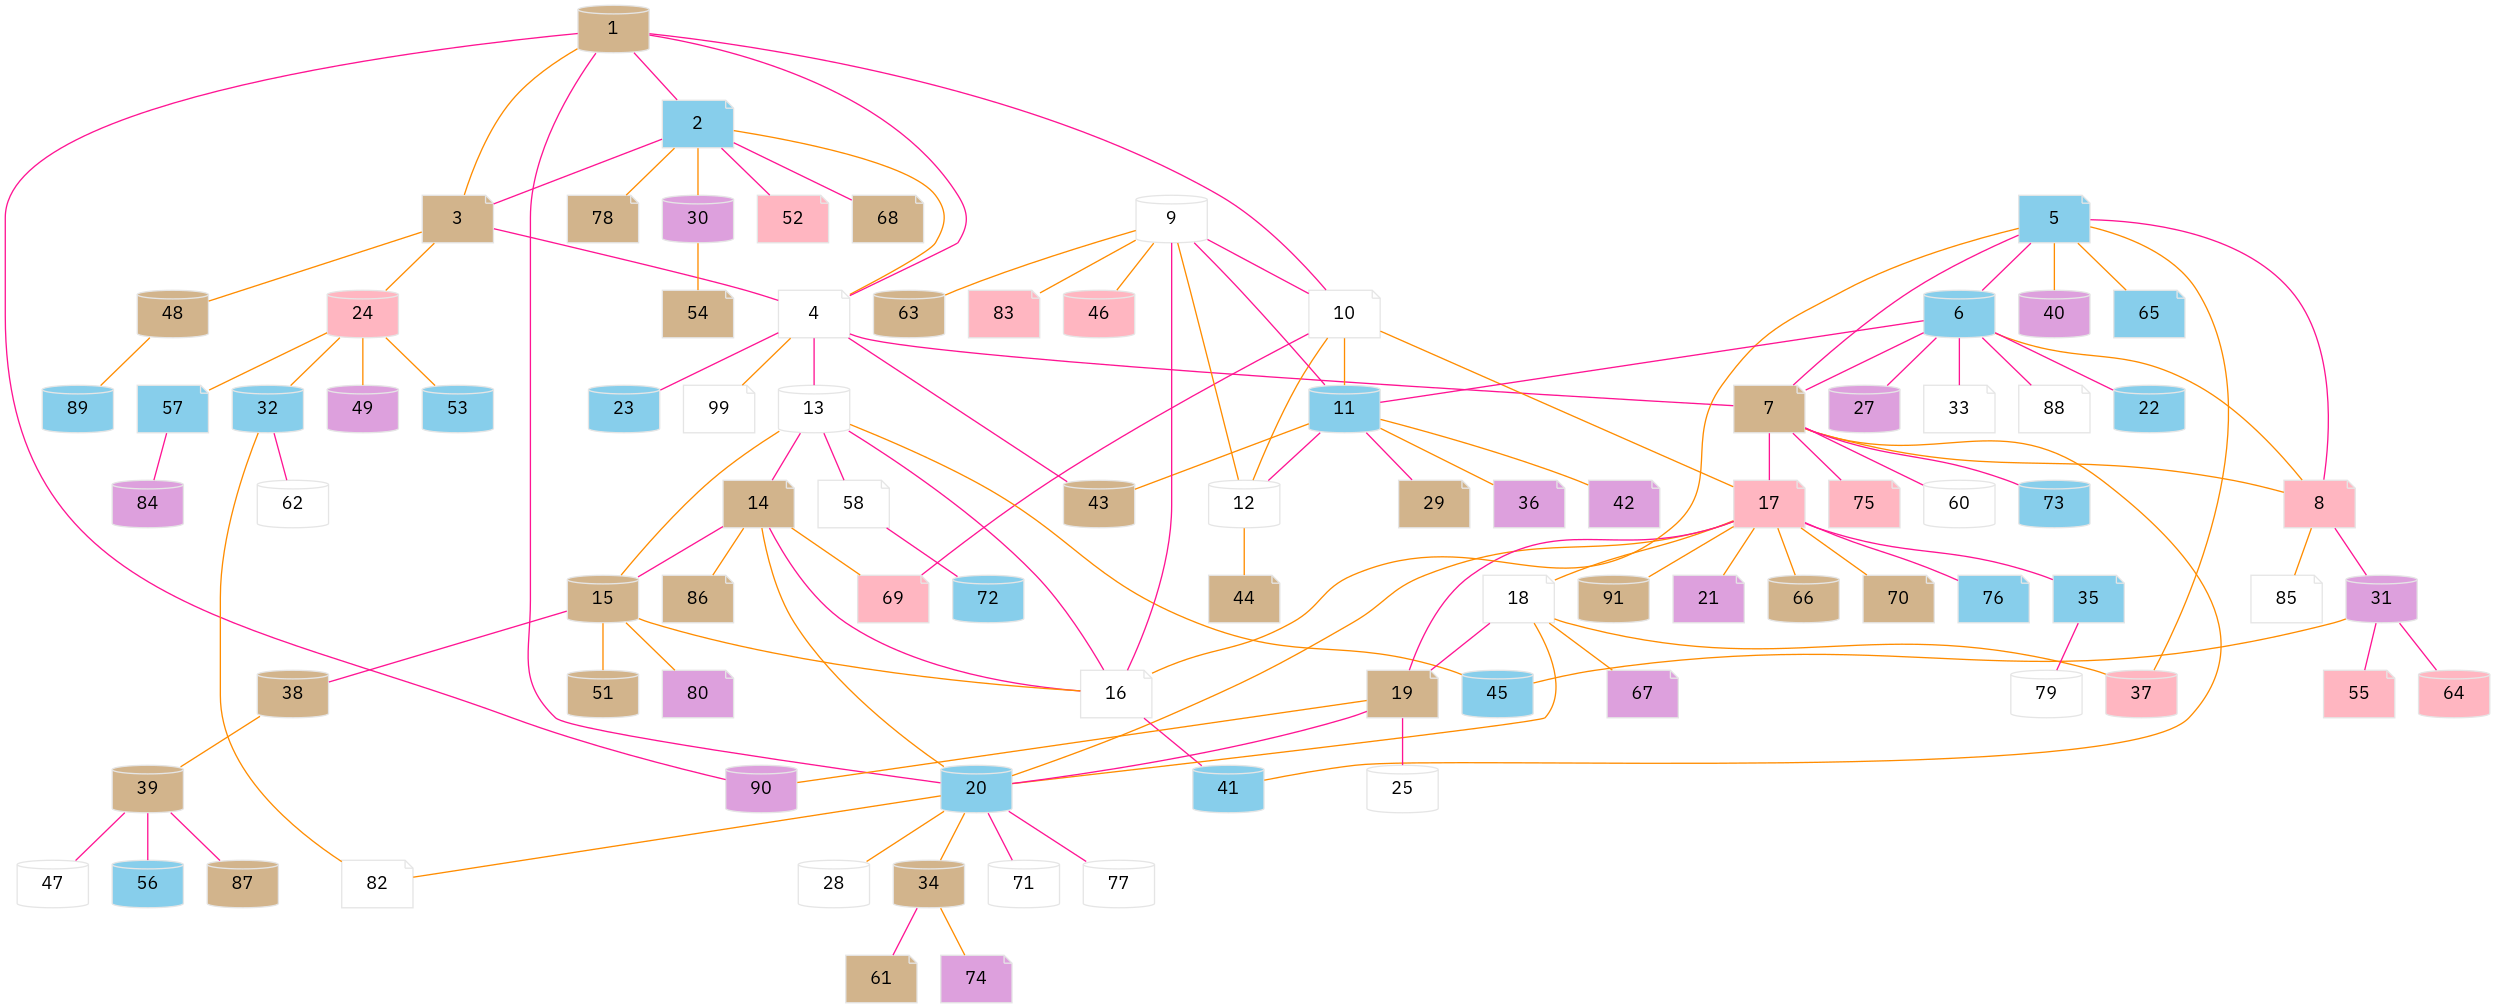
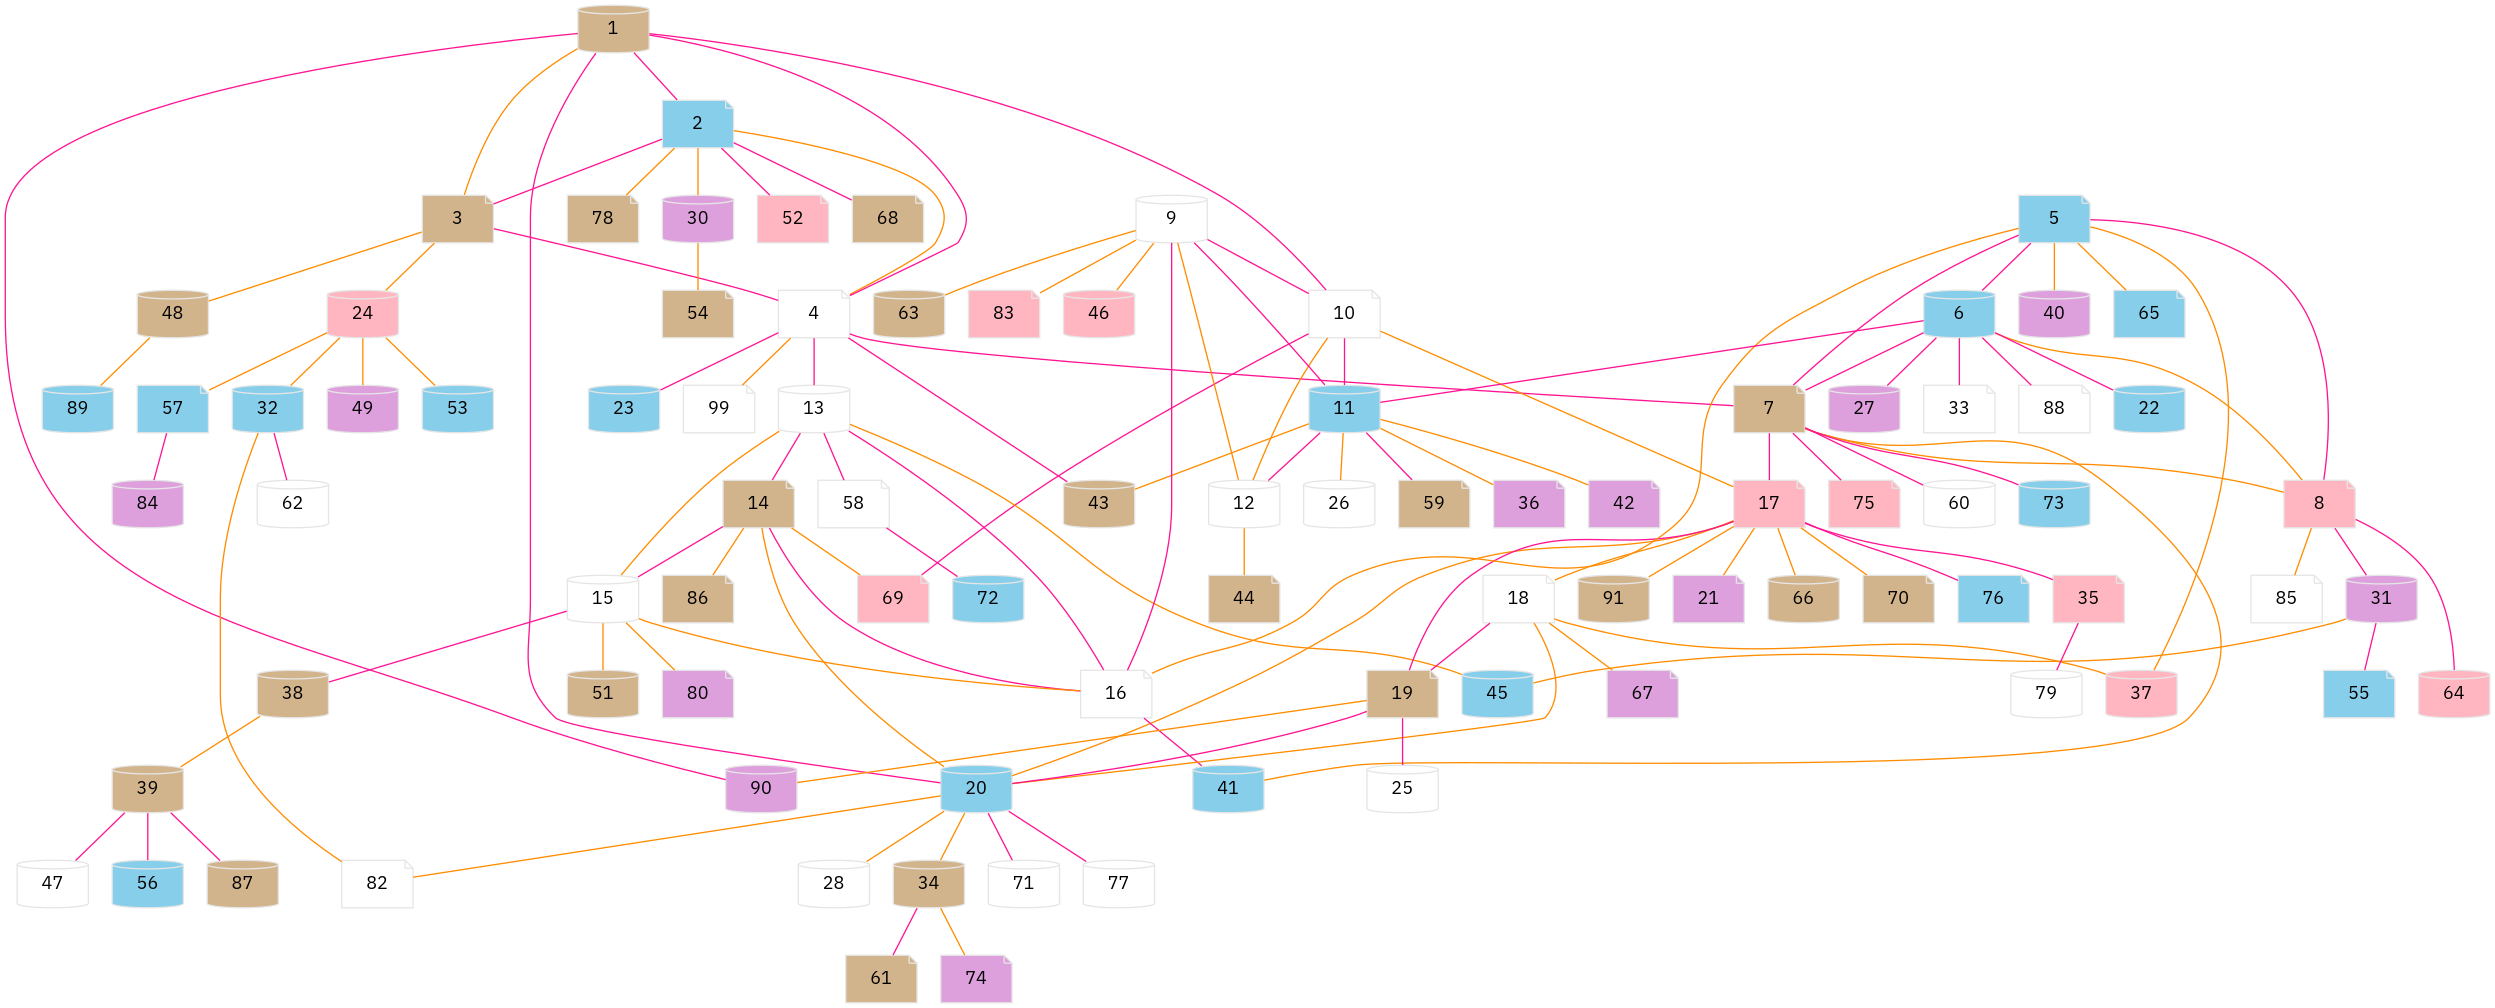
edge "10" -- "11": color darkorange -> deeppink
node "26": added
node "29": label "29" -> "59"
node "15": fillcolor tan -> white
node "35": fillcolor skyblue -> lightpink
edge "31" -- "64": now "8" -- "64"
node "55": fillcolor lightpink -> skyblue
